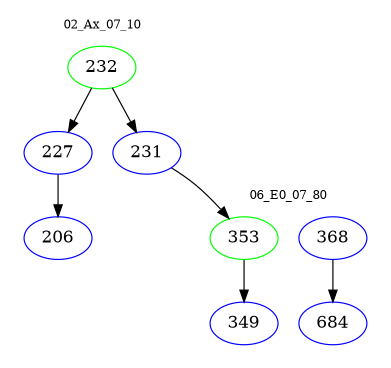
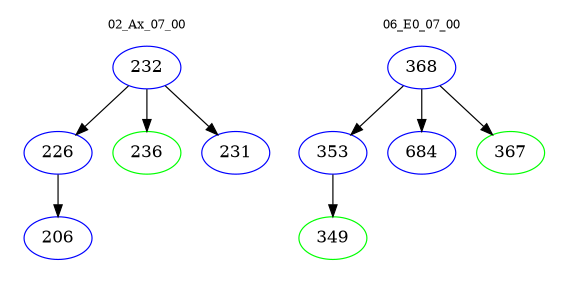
cluster "02_Ax_07_10": label "02_Ax_07_10" -> "02_Ax_07_00"
node "232": color green -> blue
node "227": label "227" -> "226"
node "236": added
node "367": added
edge "231" -> "353": now "368" -> "353"
cluster "06_E0_07_80": label "06_E0_07_80" -> "06_E0_07_00"
node "353": color green -> blue
node "349": color blue -> green
